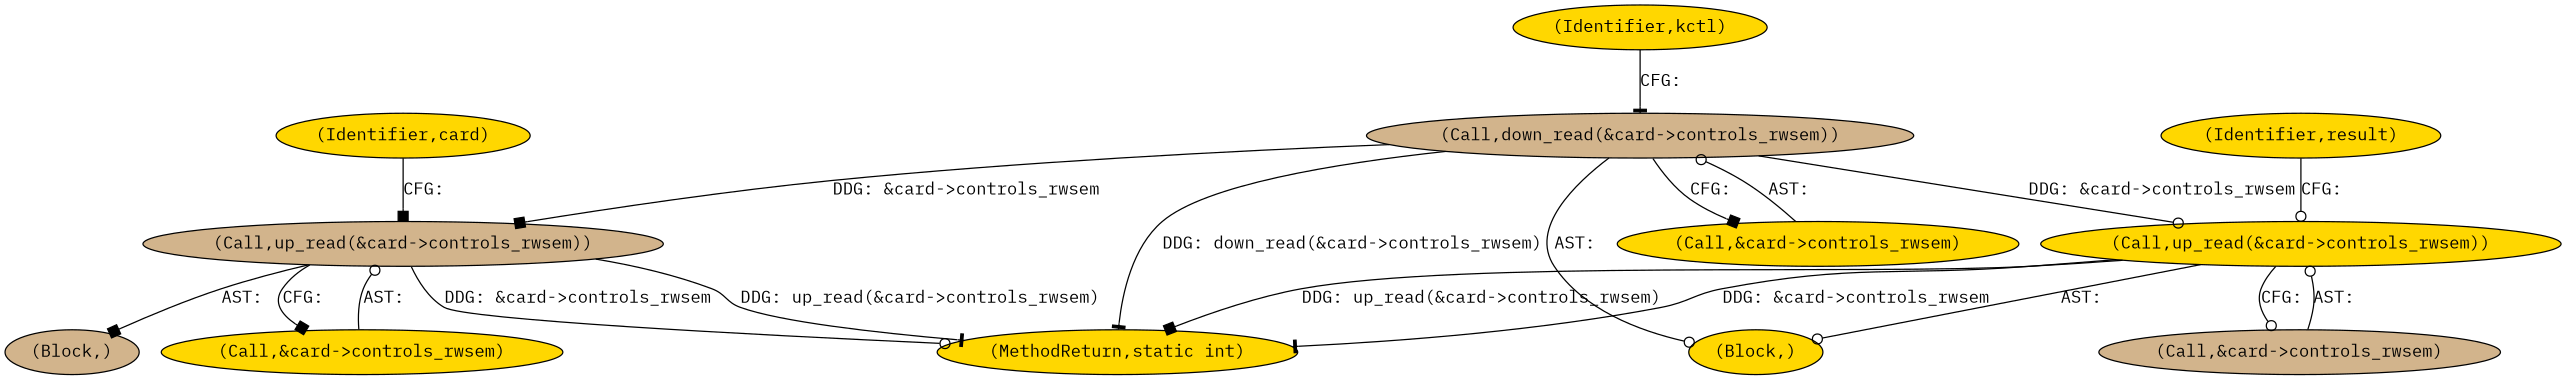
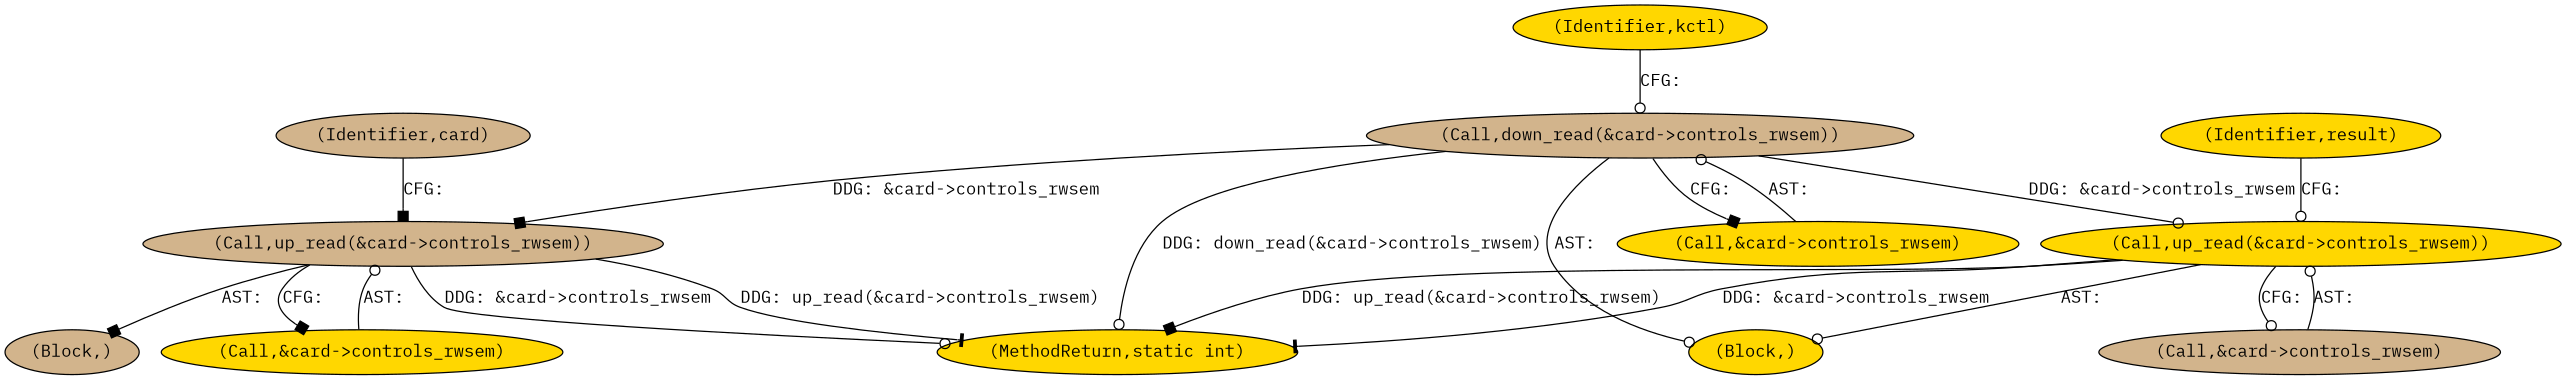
edge "(Identifier,kctl)" -> "(Call,down_read(&card->controls_rwsem))": arrowhead tee -> odot
node "(Identifier,card)": fillcolor gold -> tan
edge "(Call,down_read(&card->controls_rwsem))" -> "(MethodReturn,static int)": arrowhead tee -> odot
